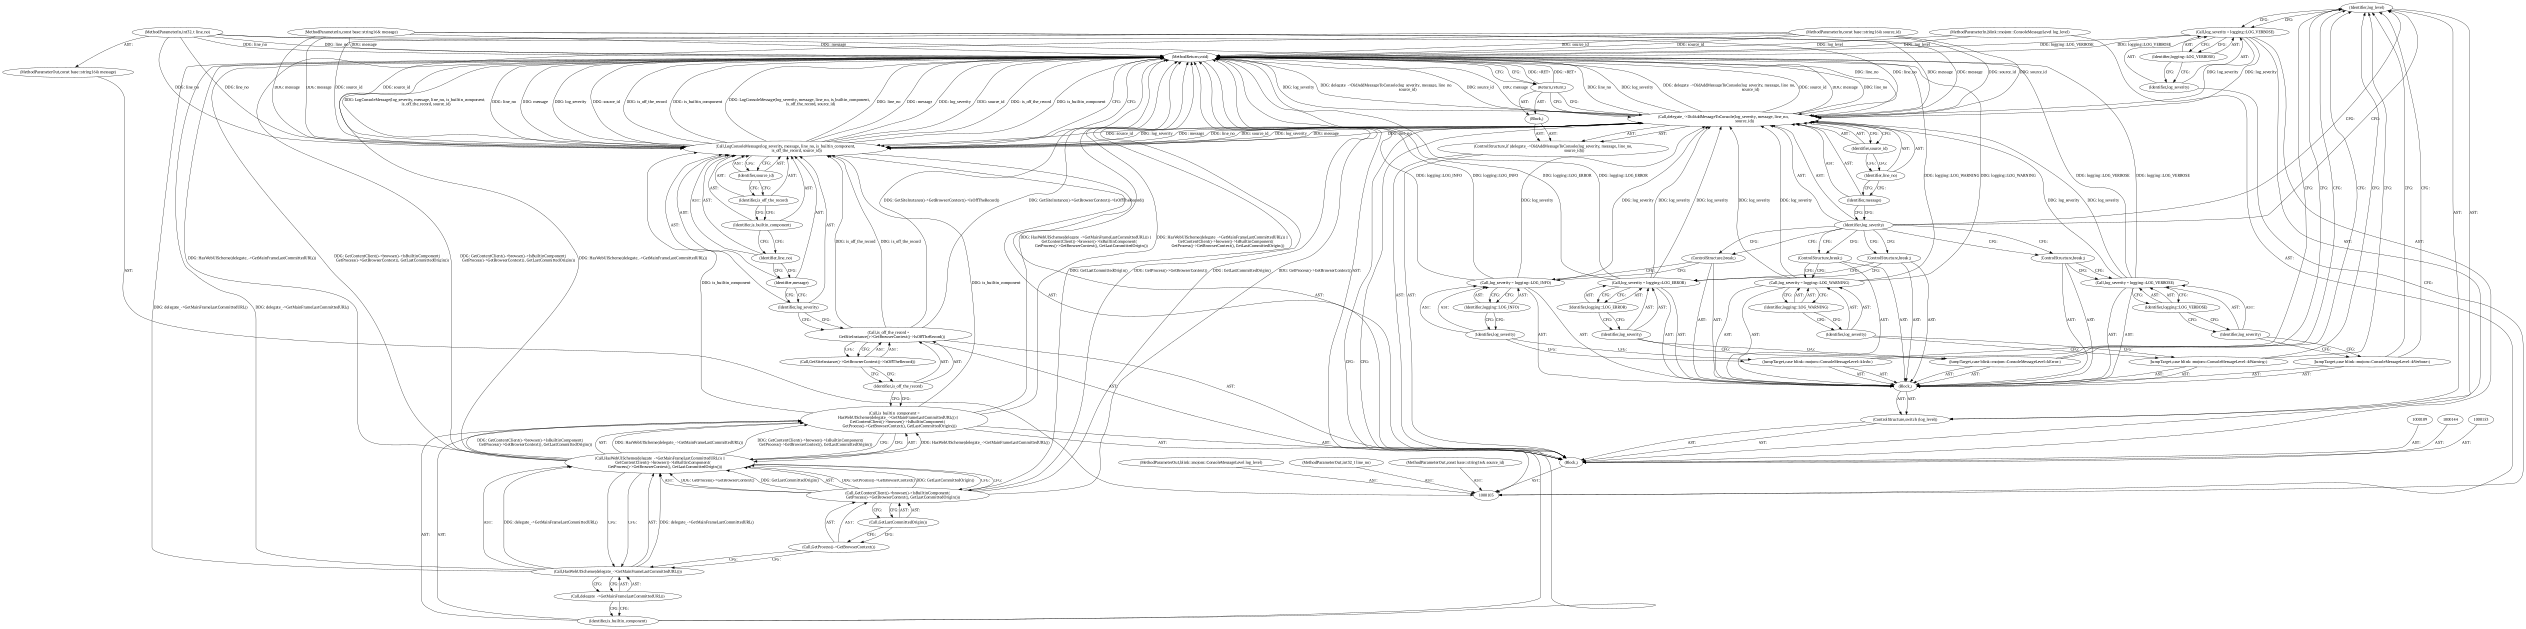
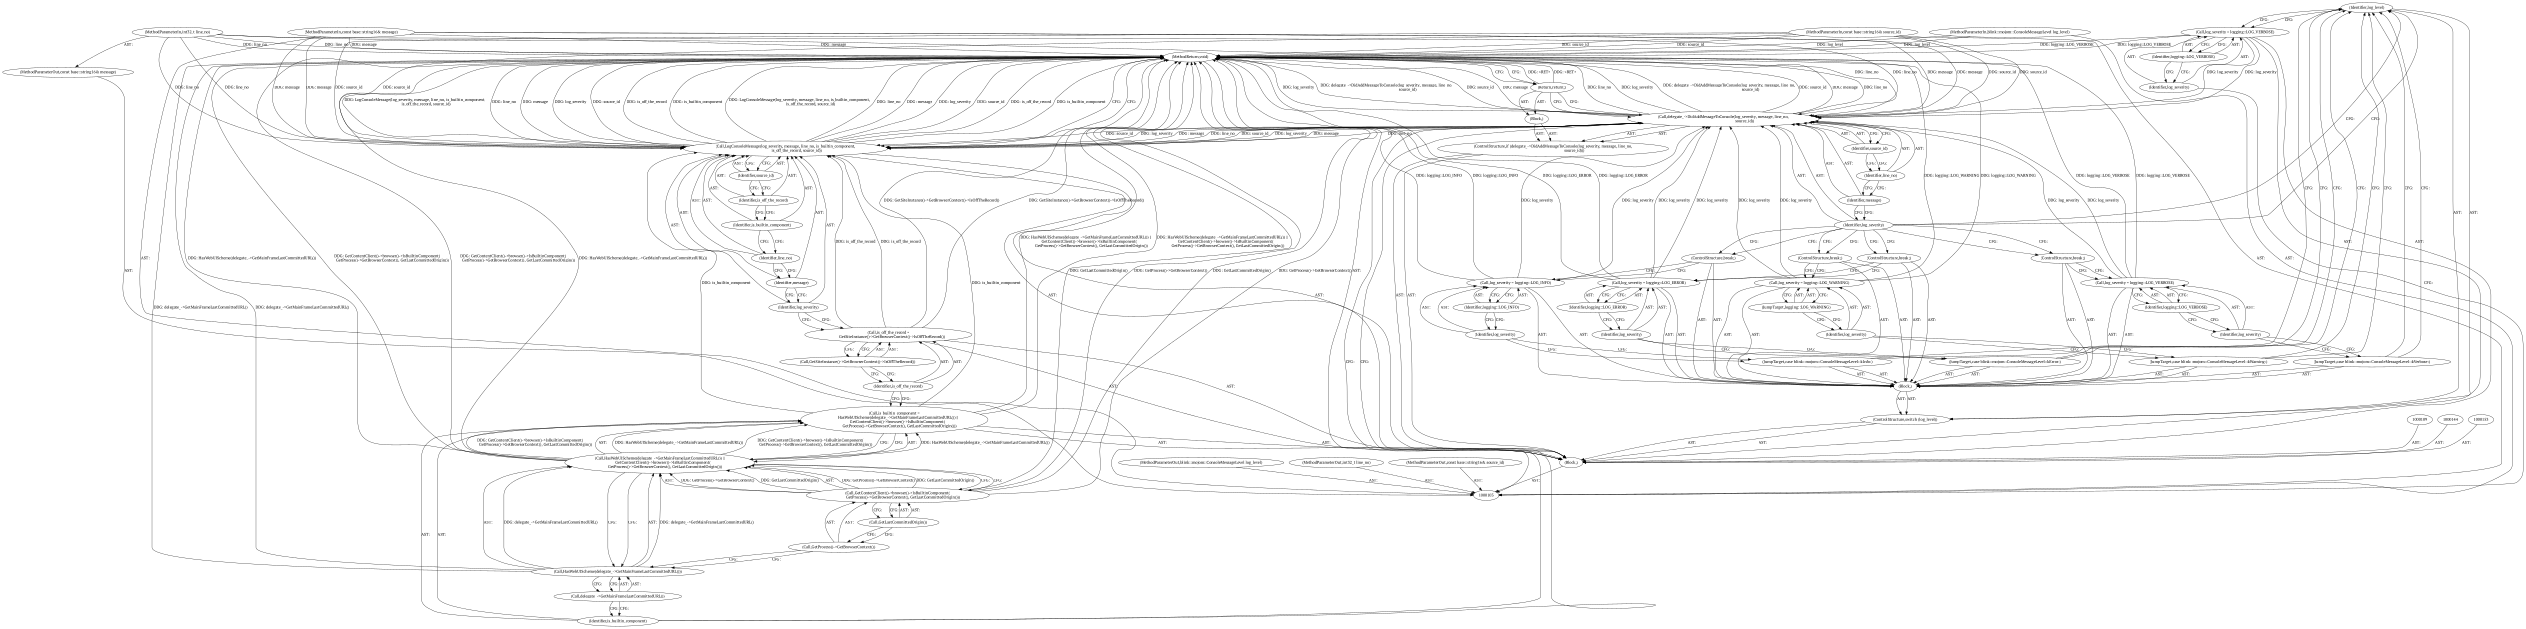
node "(Identifier,logging::LOG_WARNING)": label "(Identifier,logging::LOG_WARNING)" -> "(JumpTarget,logging::LOG_WARNING)"
edge "(MethodParameterIn,const base::string16& message)" -> "1000103": added, label "AST:"
edge "(MethodParameterIn,const base::string16& source_id)" -> "1000103": added, label "AST:"
